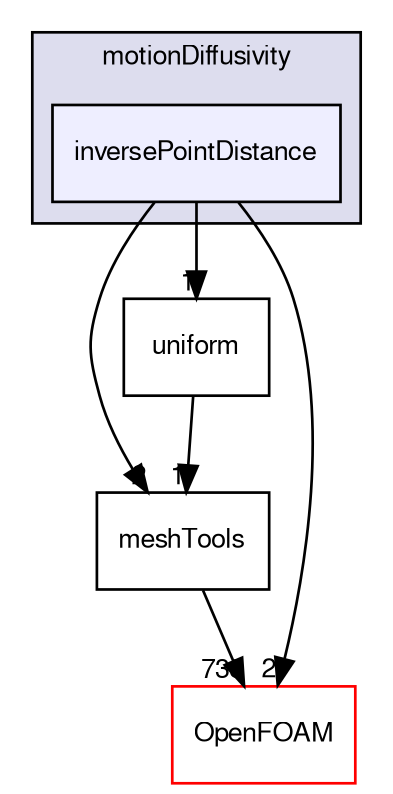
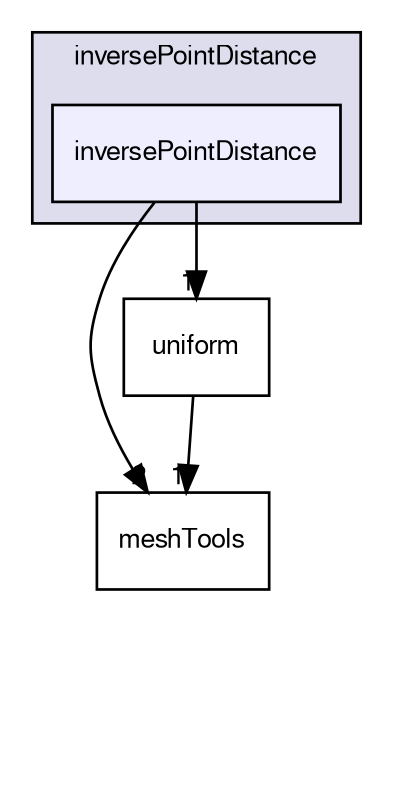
cluster "motionDiffusivity": label "motionDiffusivity" -> "inversePointDistance"
node "OpenFOAM": removed
